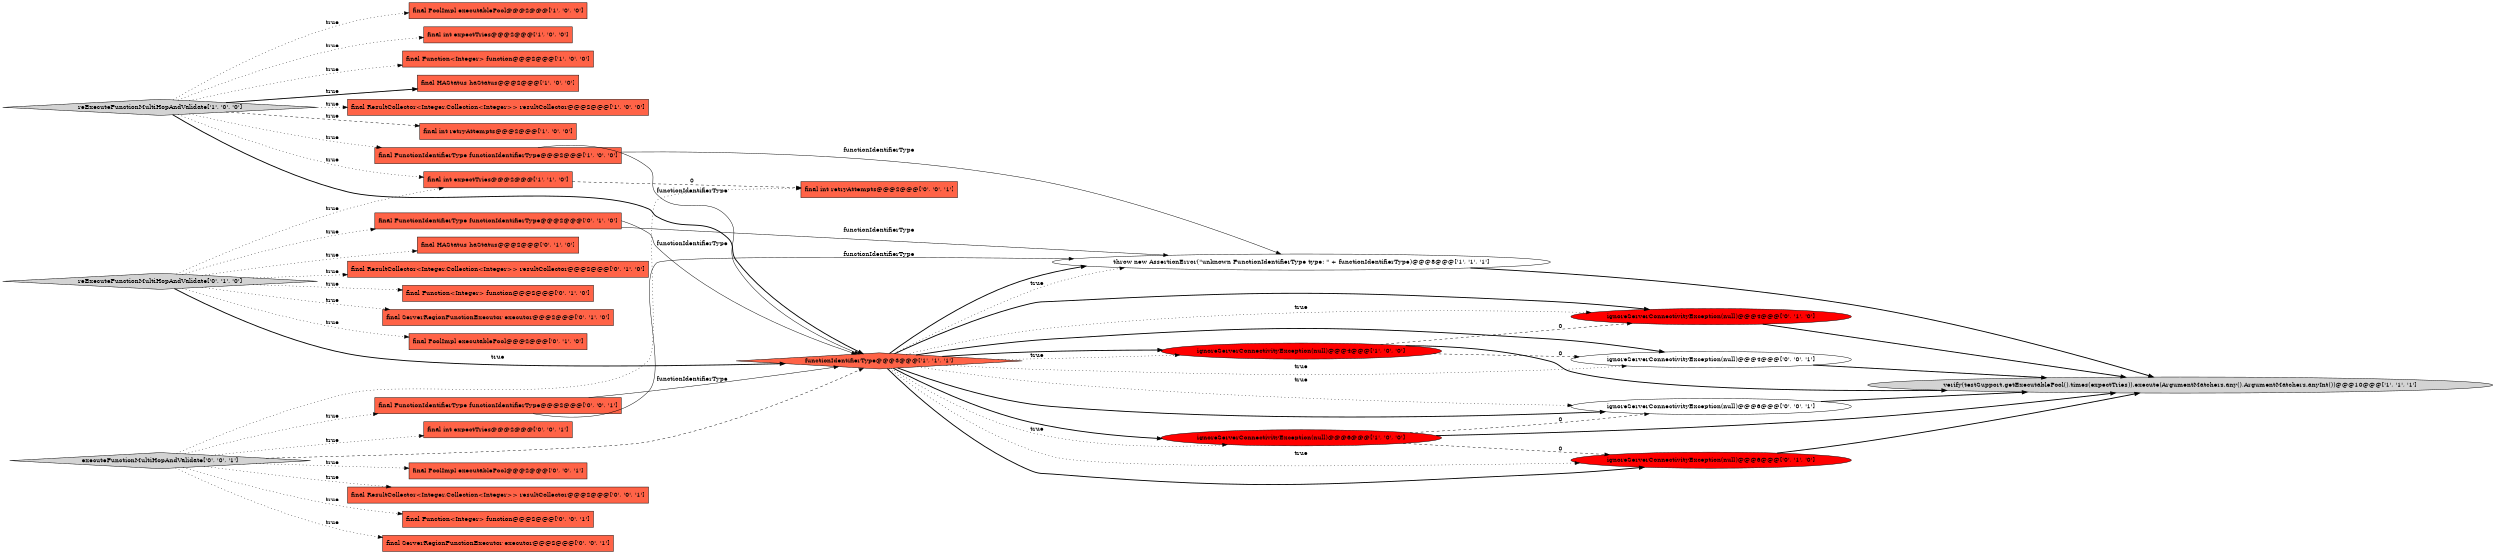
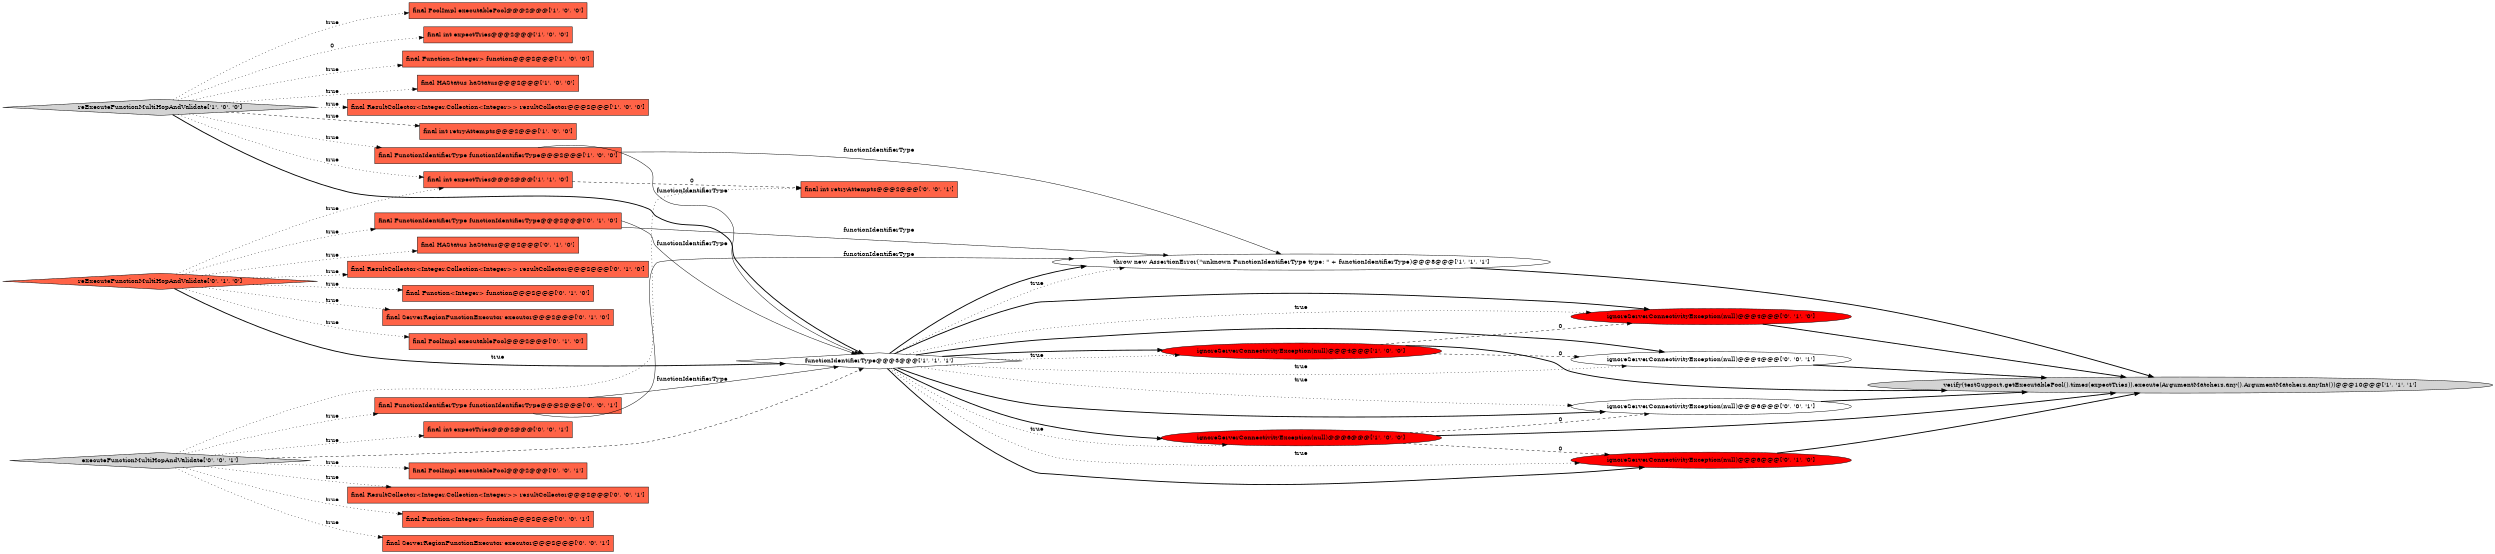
edge "reExecuteFunctionMultiHopAndValidate['1', '0', '0']" -> "final int expectTries@@@2@@@['1', '0', '0']": label "true" -> "0"
edge "reExecuteFunctionMultiHopAndValidate['1', '0', '0']" -> "final HAStatus haStatus@@@2@@@['1', '0', '0']": style bold -> dotted
node "reExecuteFunctionMultiHopAndValidate['0', '1', '0']": fillcolor lightgray -> tomato
node "functionIdentifierType@@@3@@@['1', '1', '1']": fillcolor tomato -> white
